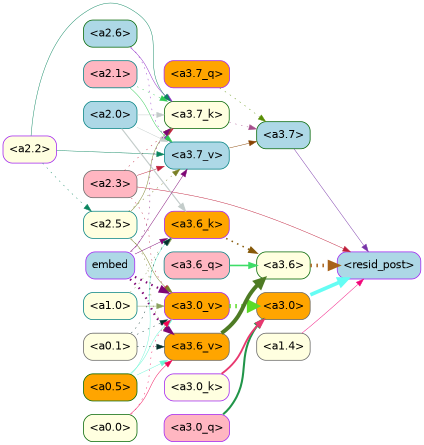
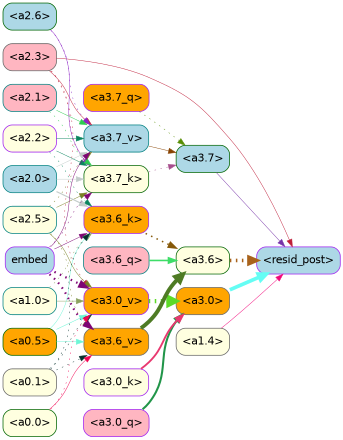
edge "<a2.2>" -> "<a2.5>": now "<a2.2>" -> "<a3.6_k>"
